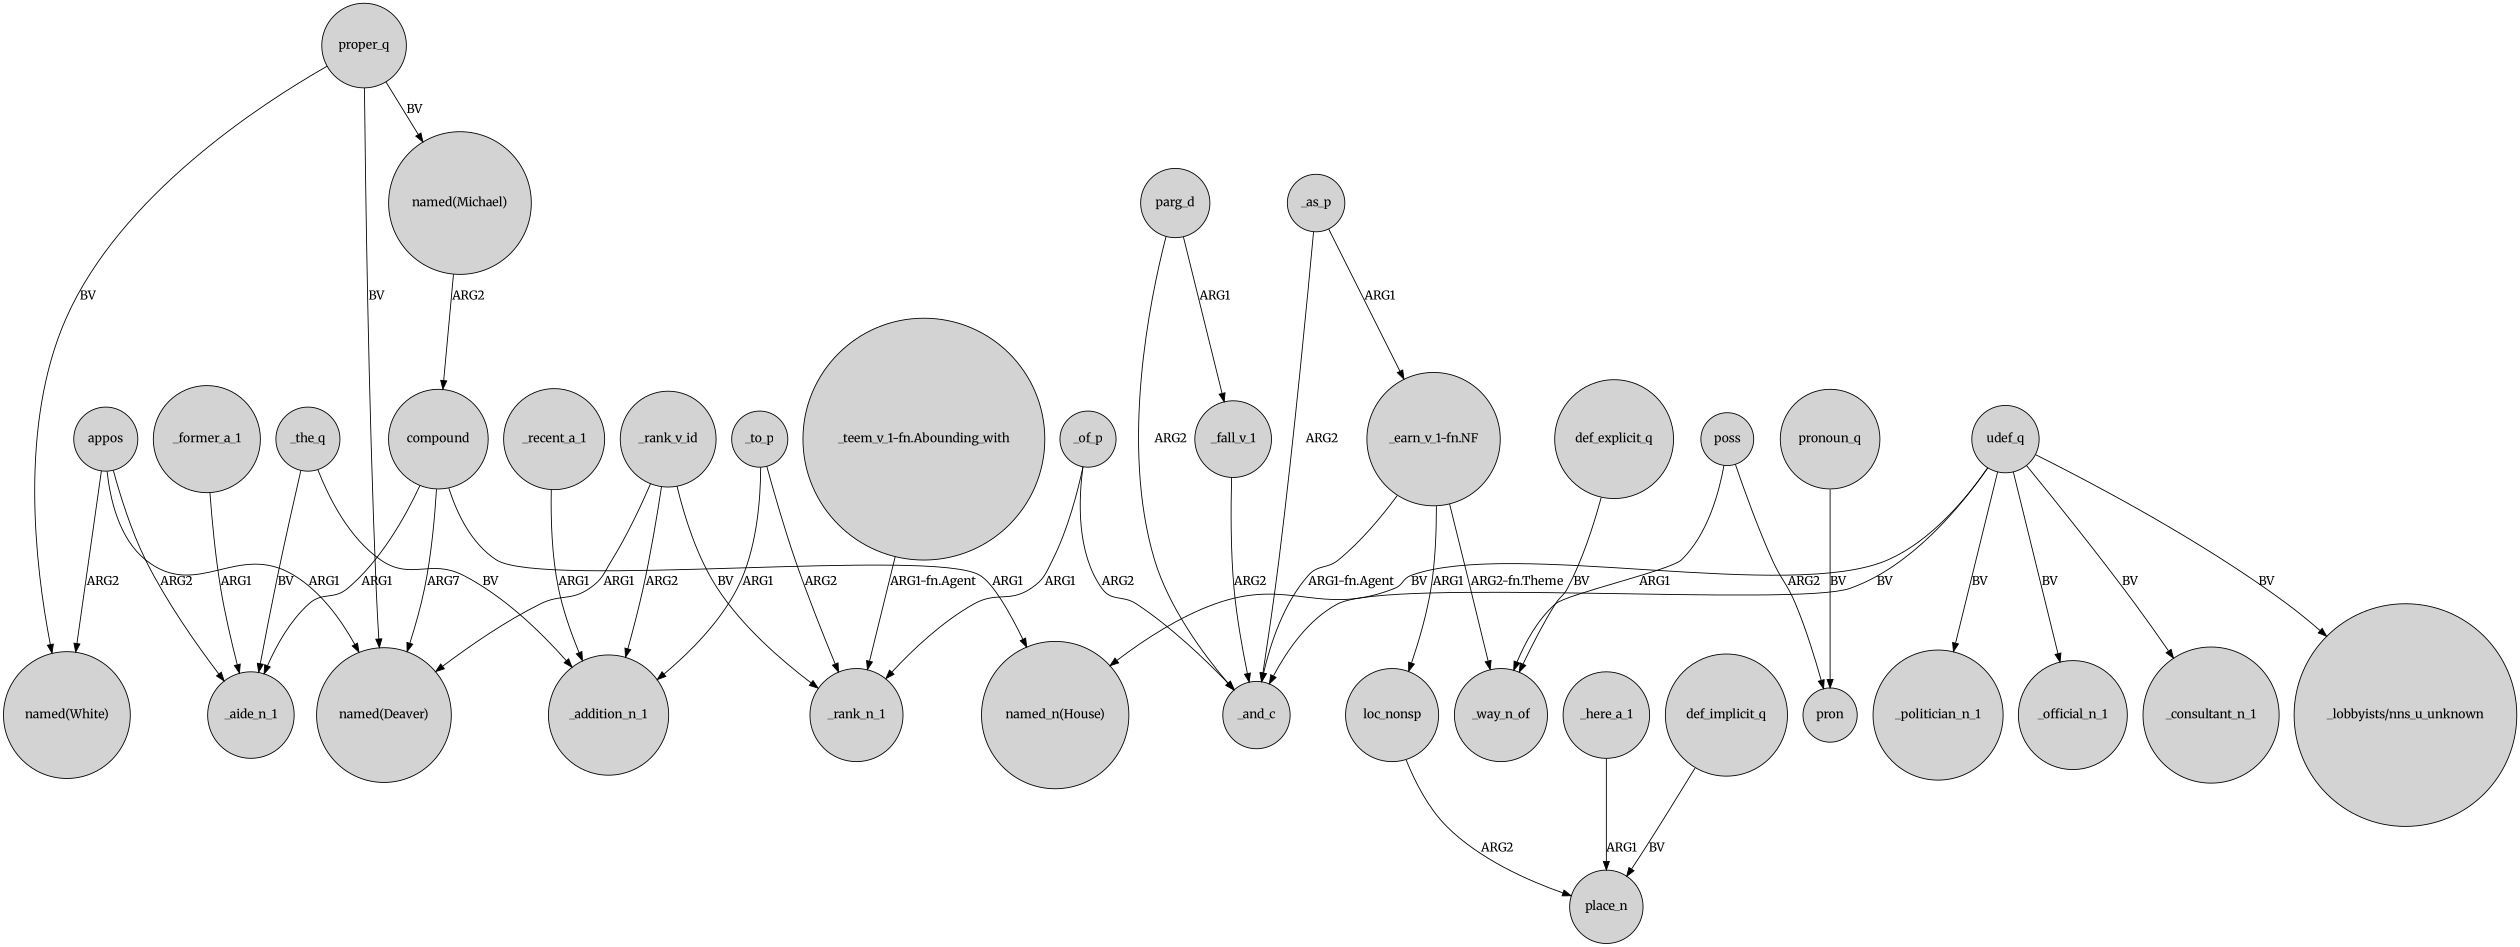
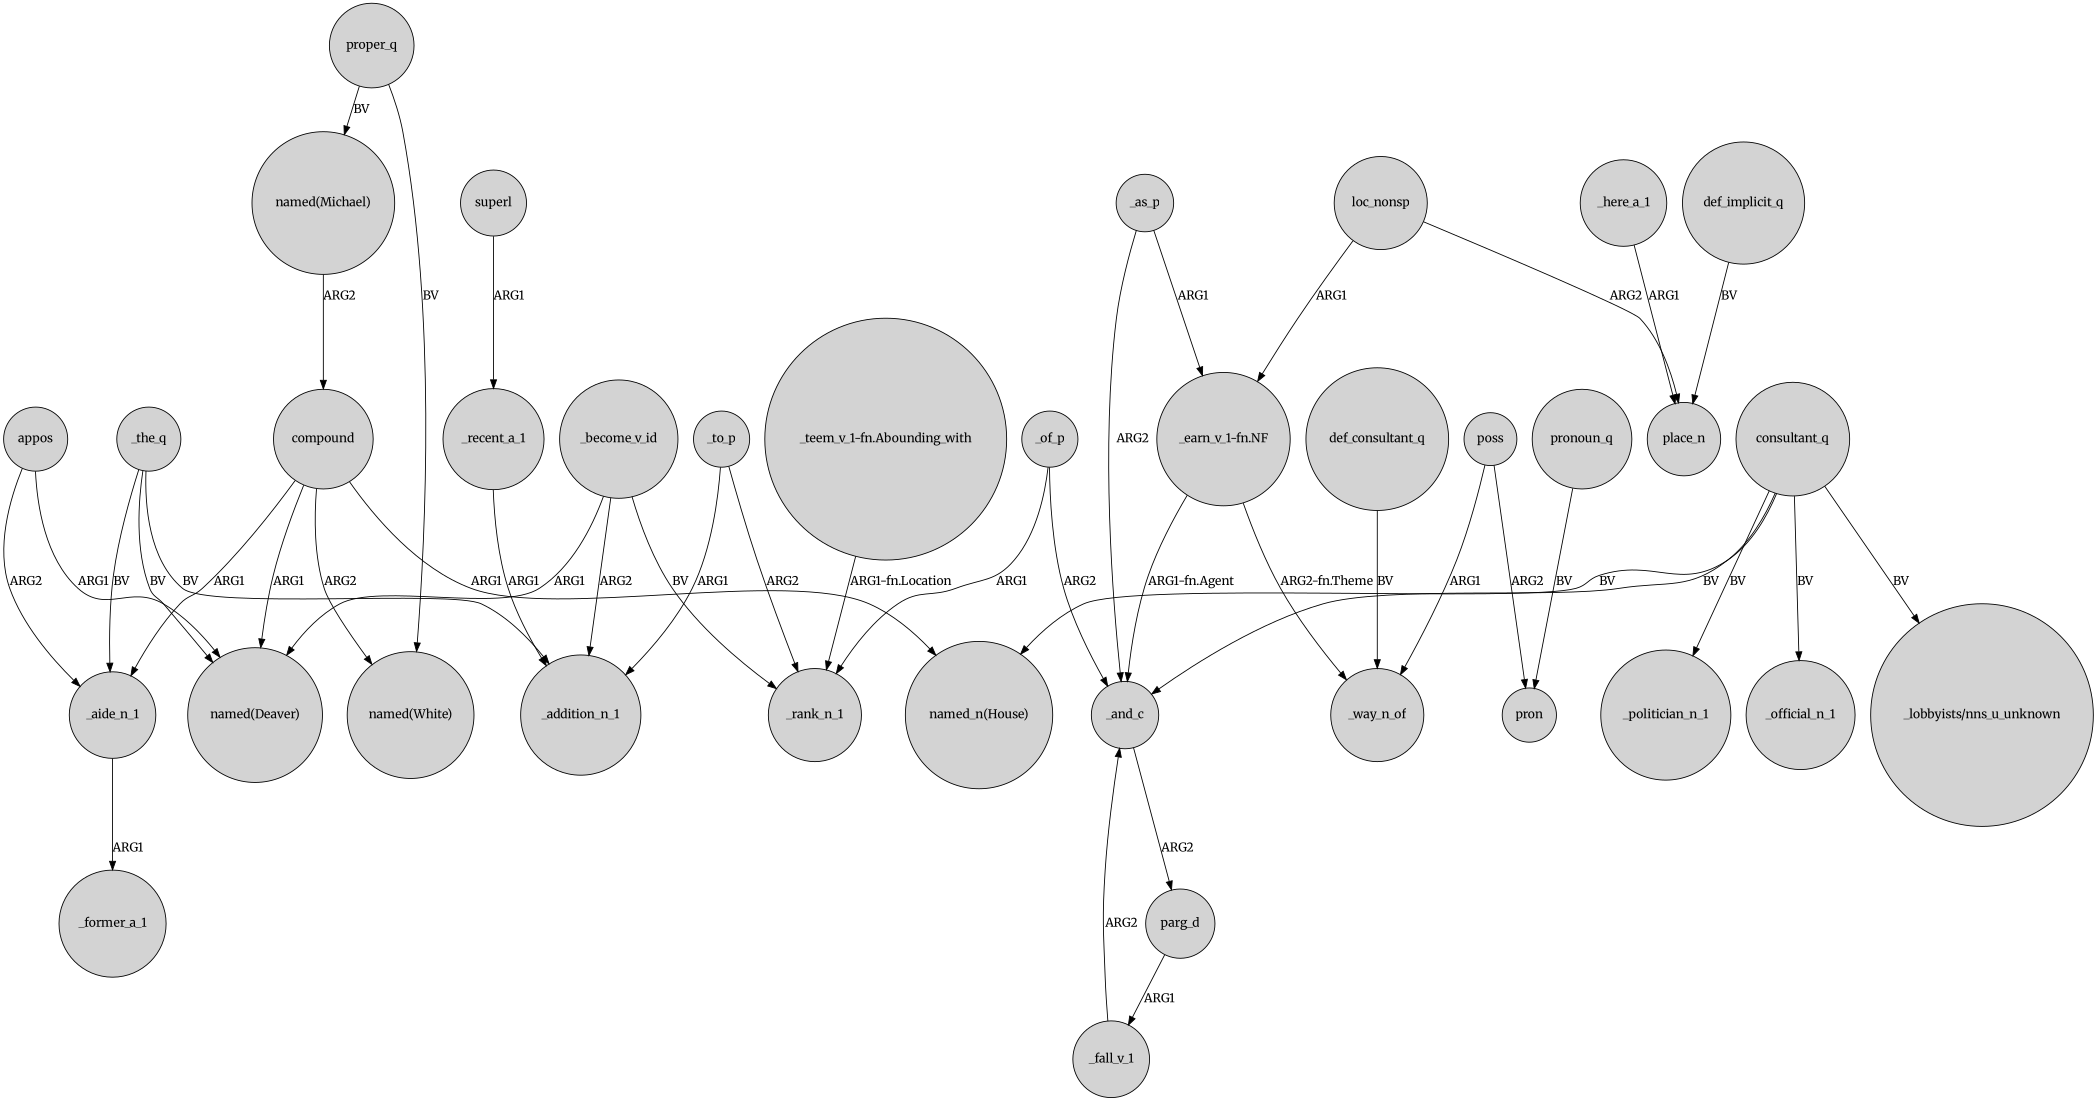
node "superl": added
edge "proper_q" -> "named(Deaver)": now "_the_q" -> "named(Deaver)"
node "_rank_v_id": label "_rank_v_id" -> "_become_v_id"
node "def_explicit_q": label "def_explicit_q" -> "def_consultant_q"
node "udef_q": label "udef_q" -> "consultant_q"
edge "parg_d" -> "_and_c": reversed
edge "appos" -> "named(White)": now "compound" -> "named(White)"
edge "_former_a_1" -> "_aide_n_1": reversed
edge "compound" -> "named(Deaver)": label "ARG7" -> "ARG1"
edge "_teem_v_1-fn.Abounding_with" -> "_rank_n_1": label "ARG1-fn.Agent" -> "ARG1-fn.Location"
edge "_earn_v_1-fn.NF" -> "loc_nonsp": reversed
node "_consultant_n_1": removed
